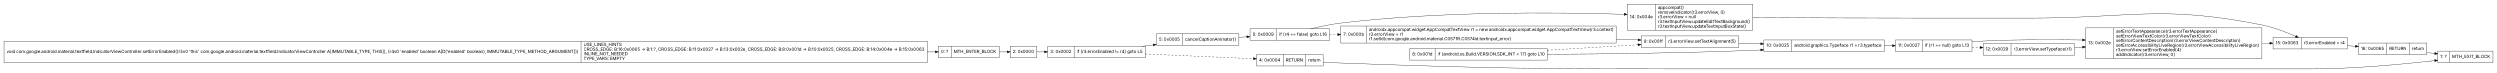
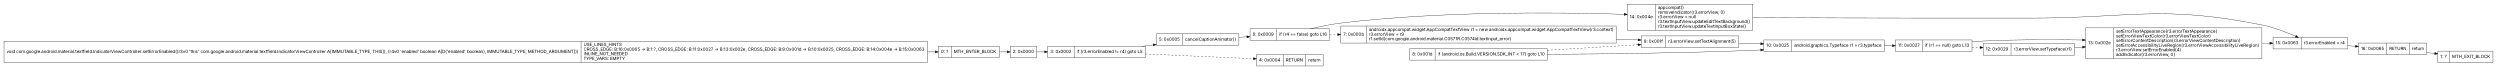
node "7: 0x000b": text "r3.errorView = r1" -> "r3.errorView = r9"
edge "4: 0x0004" -> "1: ?": removed
